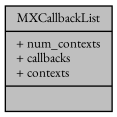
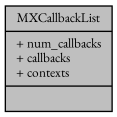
node "MXCallbackList": text "+ num_contexts" -> "+ num_callbacks"
